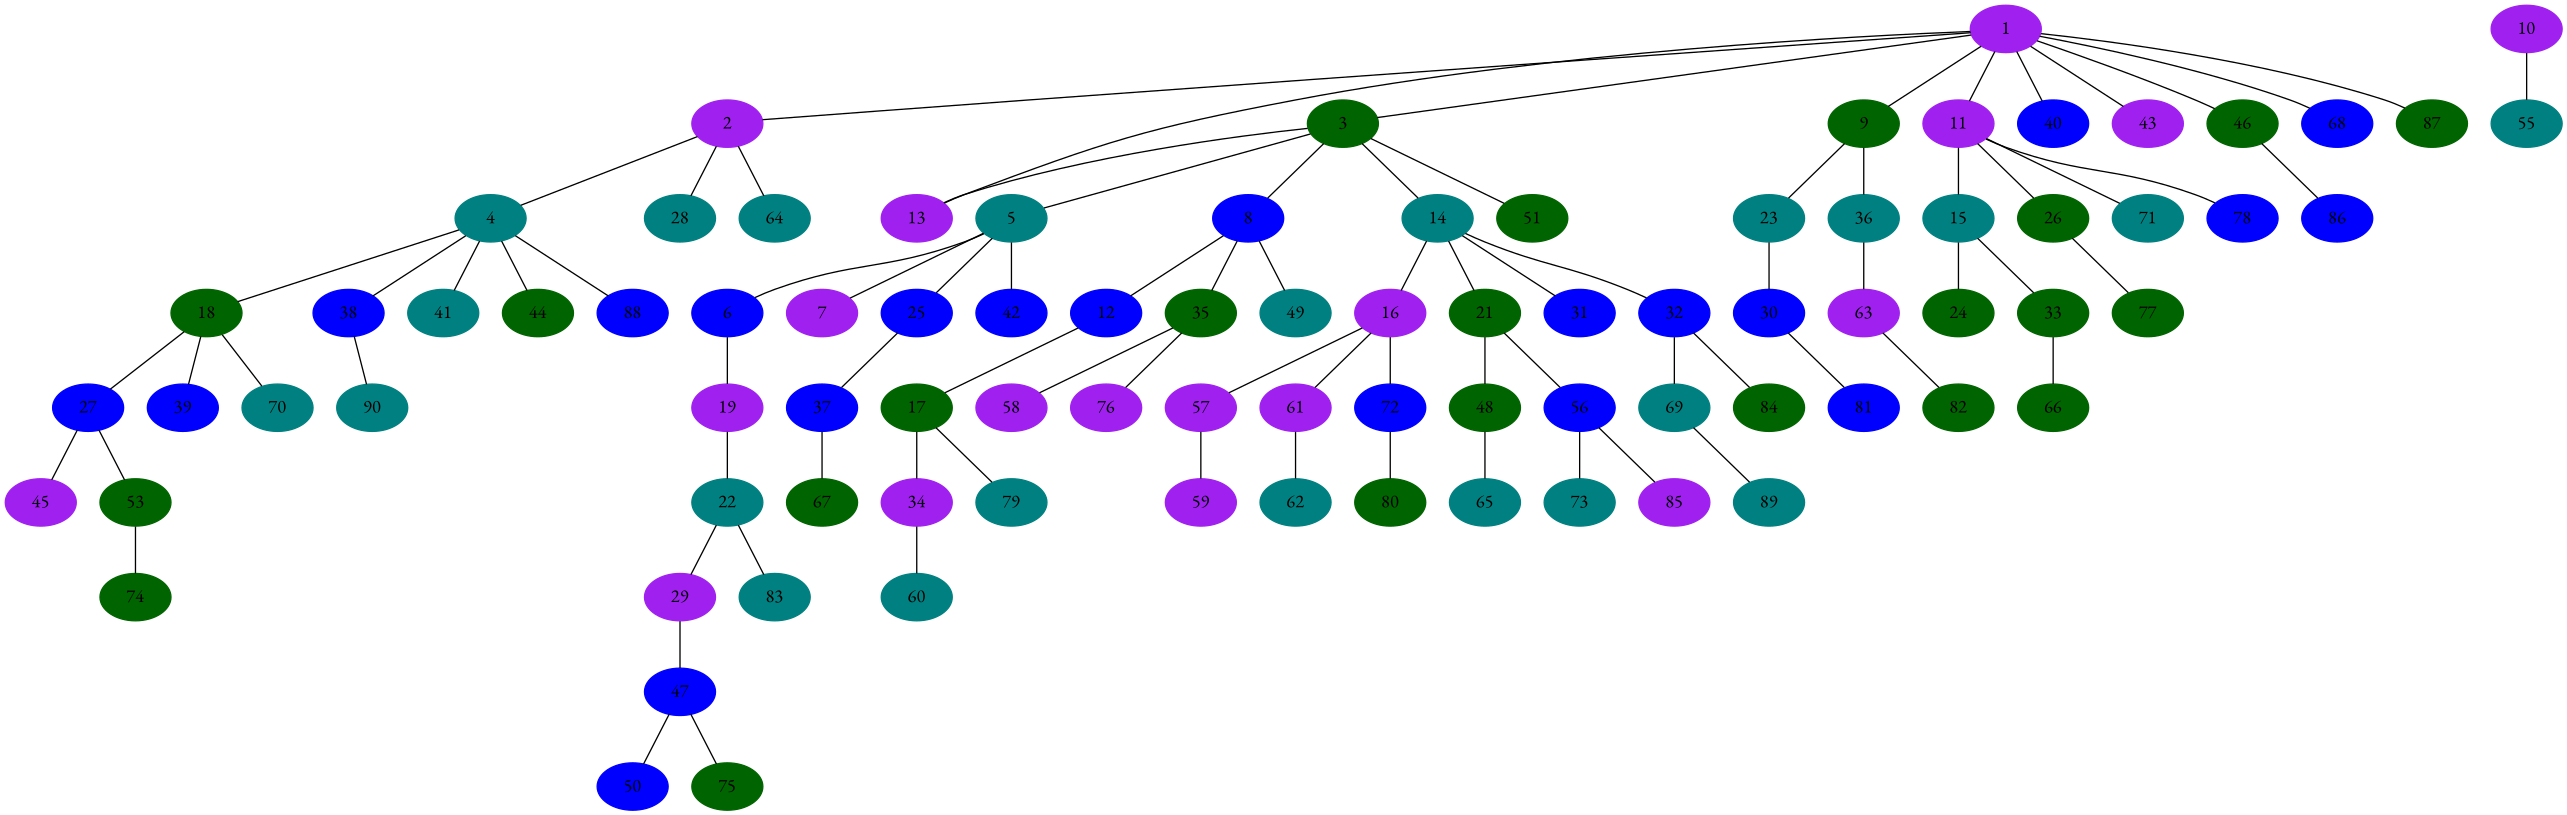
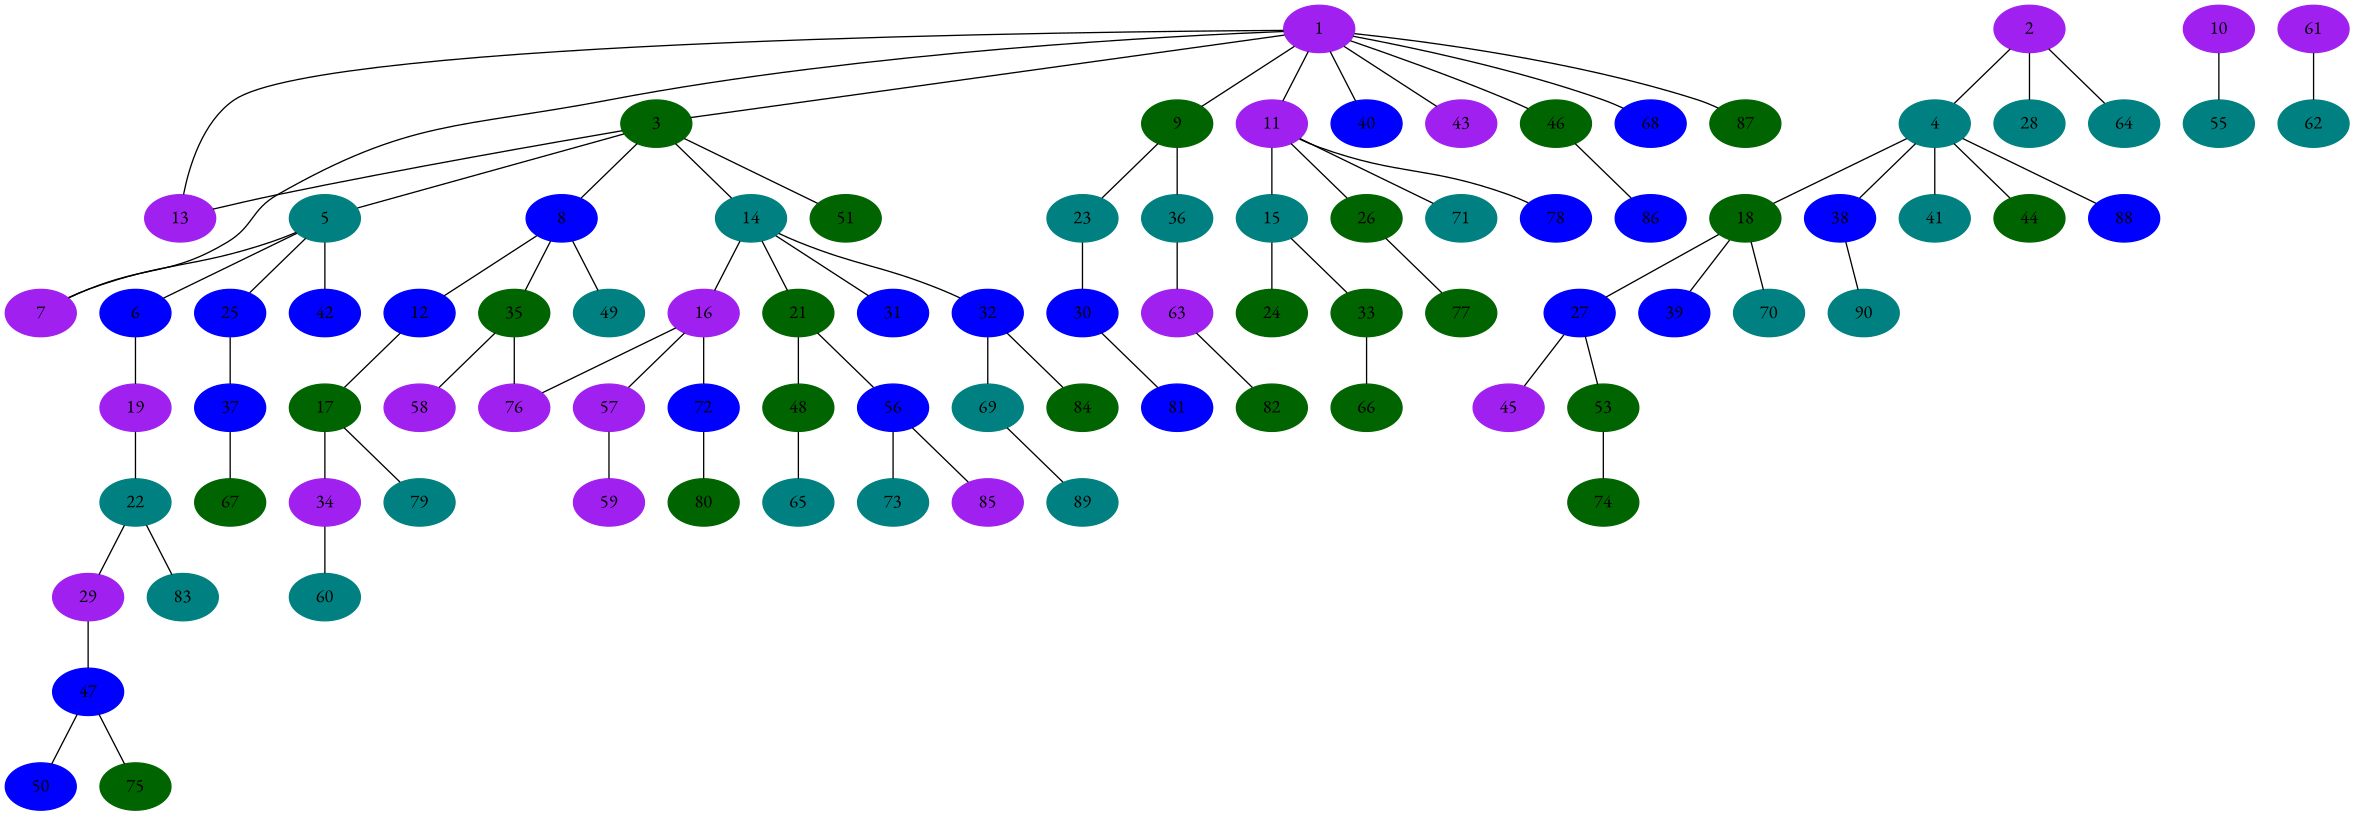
edge "1" -- "2": now "1" -- "7"
edge "16" -- "61": now "16" -- "76"
